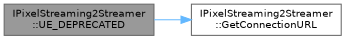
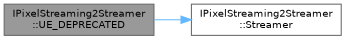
node "IPixelStreaming2Streamer ::GetConnectionURL": label "IPixelStreaming2Streamer ::GetConnectionURL" -> "IPixelStreaming2Streamer ::Streamer"
